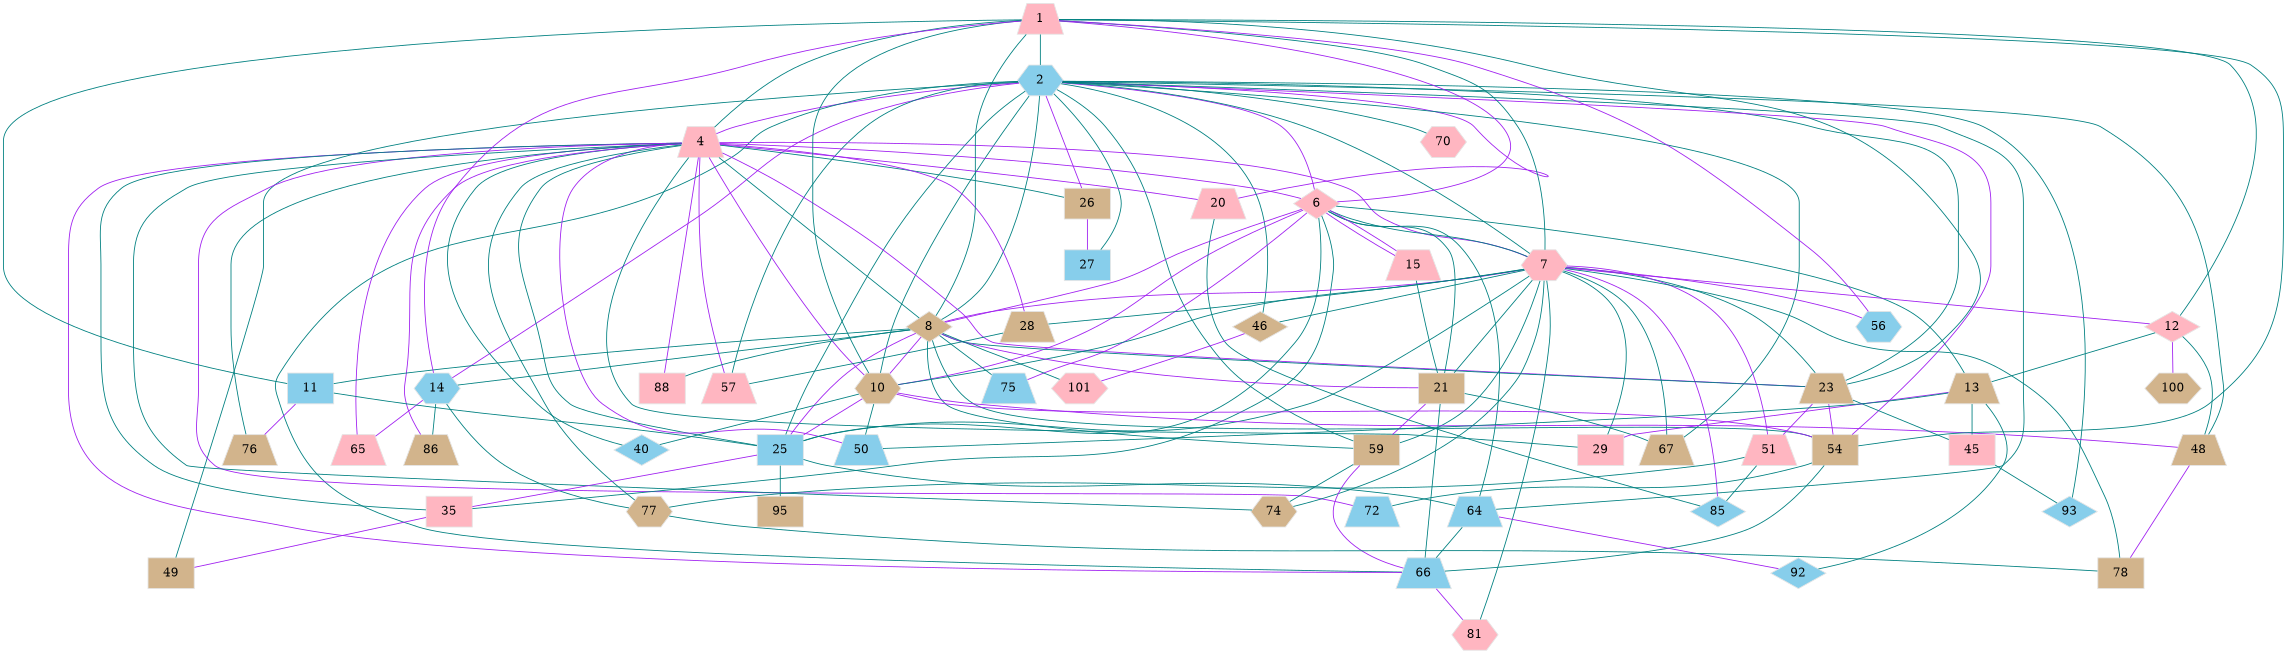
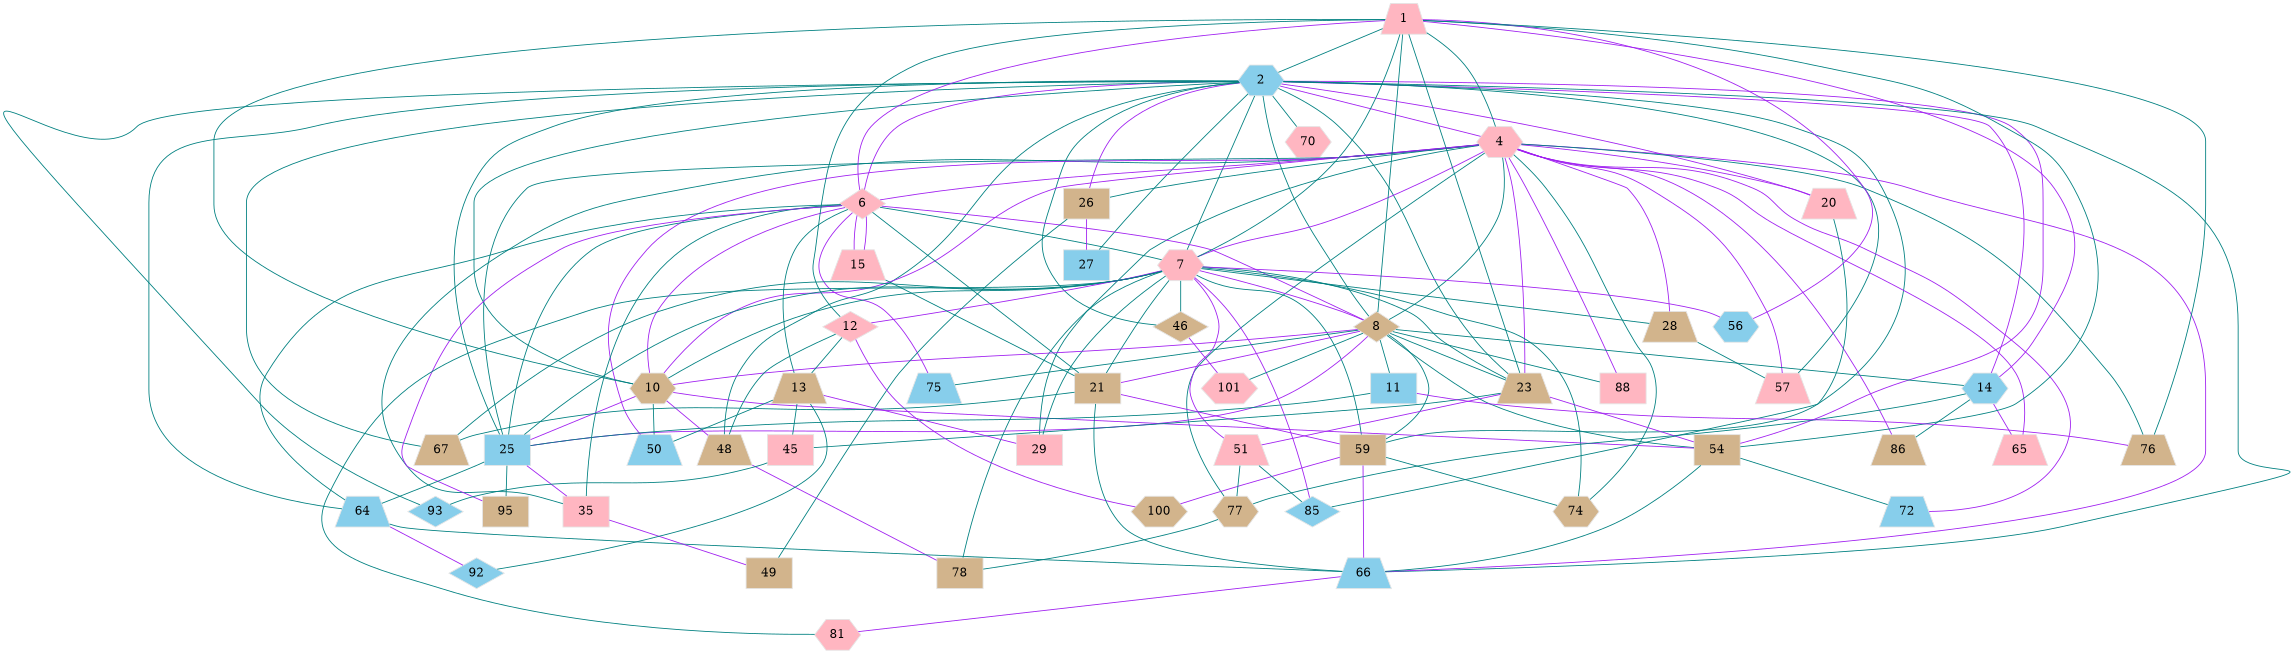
edge "1" -- "11": now "1" -- "76"
edge "2" -- "49": now "26" -- "49"
node "4": shape trapezium -> hexagon
edge "6" -- "95": added
node "40": removed
edge "59" -- "100": added
